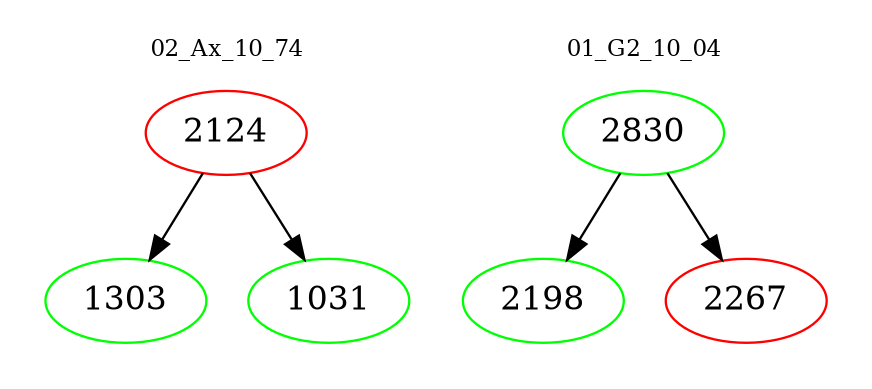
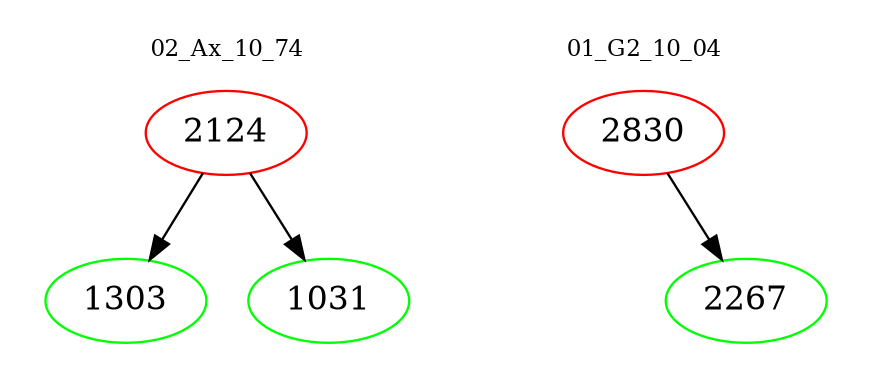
node "2830": color green -> red
node "2198": removed
node "2267": color red -> green
